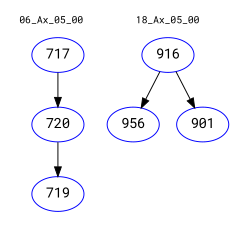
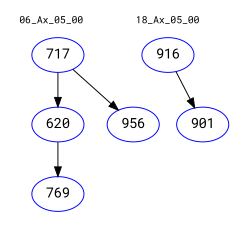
edge "916" -> "956": now "717" -> "956"
node "720": label "720" -> "620"
node "719": label "719" -> "769"
